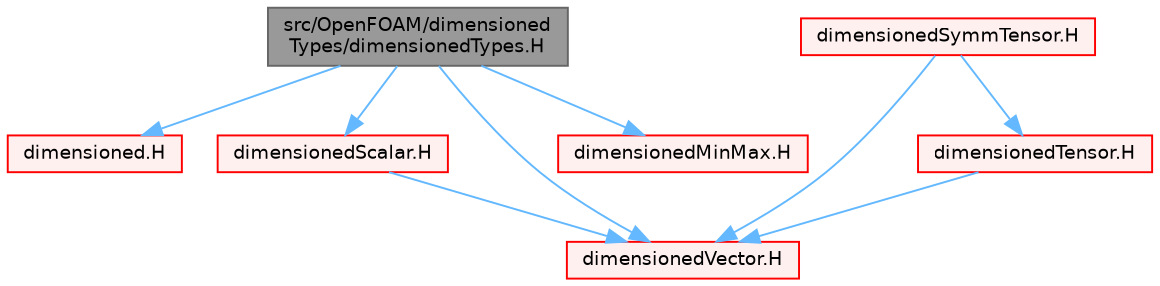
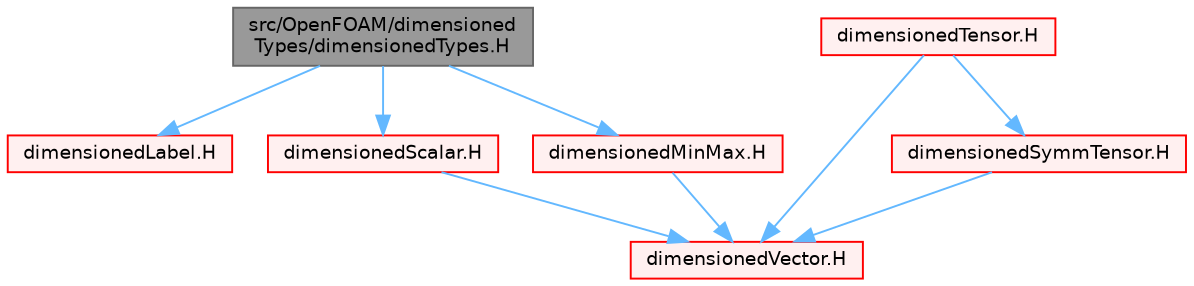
edge "dimensionedSymmTensor.H" -> "dimensionedTensor.H": reversed
node "dimensioned.H": label "dimensioned.H" -> "dimensionedLabel.H"
edge "src/OpenFOAM/dimensioned Types/dimensionedTypes.H" -> "dimensionedVector.H": now "dimensionedMinMax.H" -> "dimensionedVector.H"
